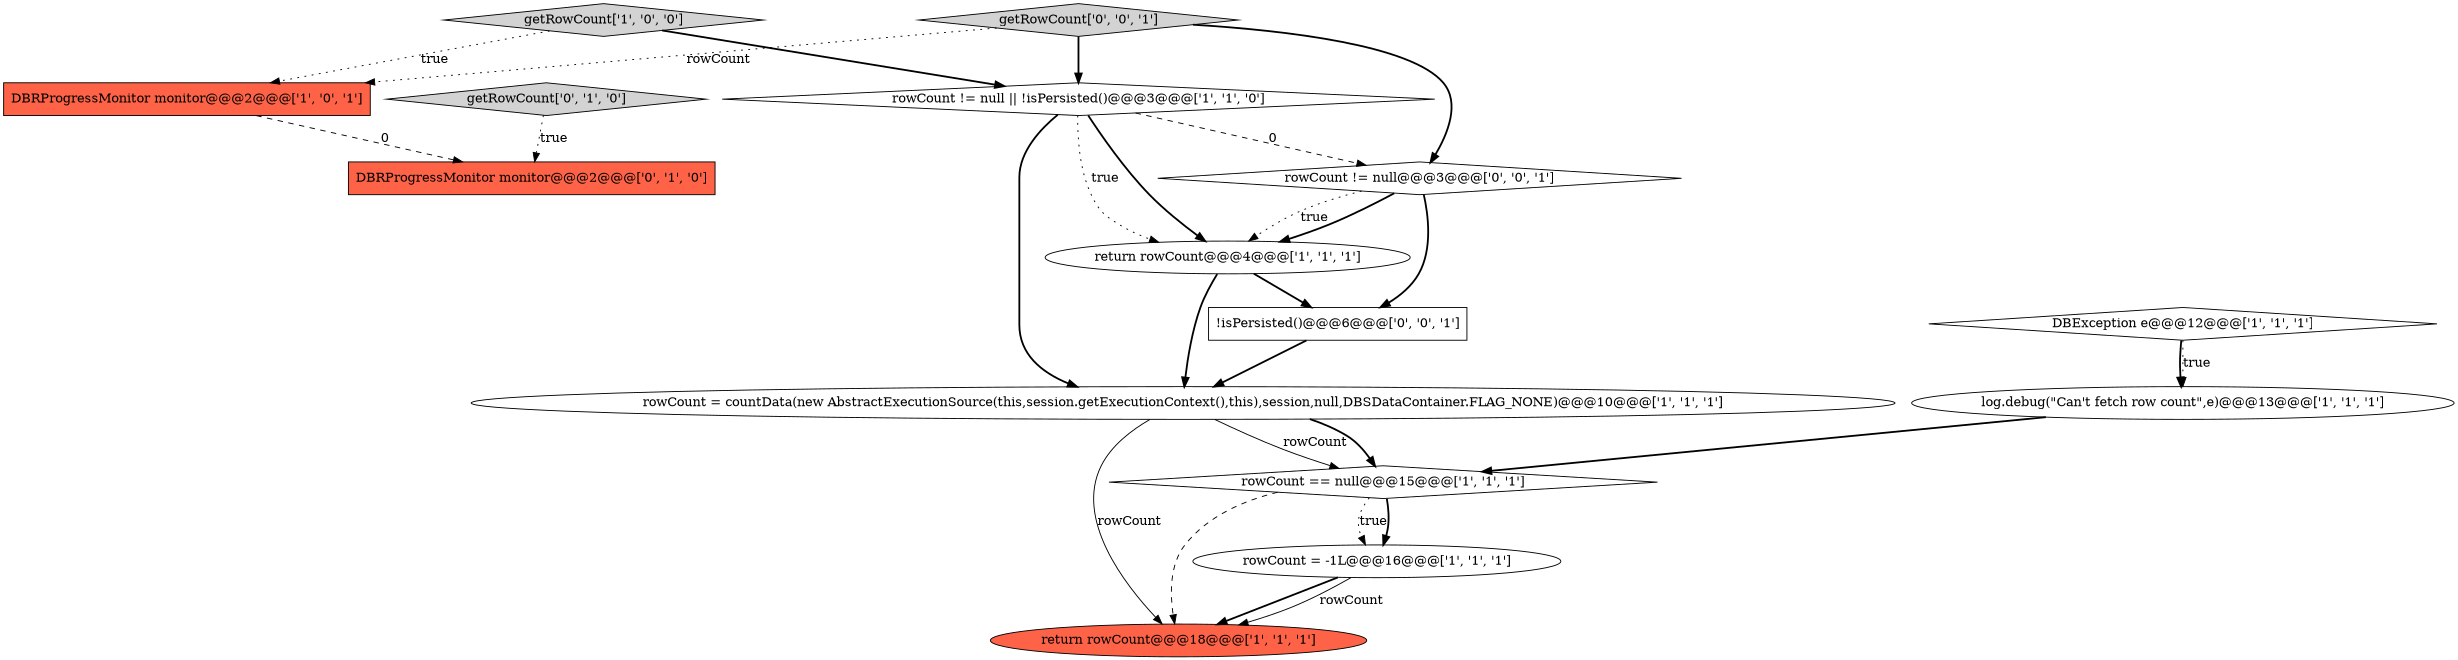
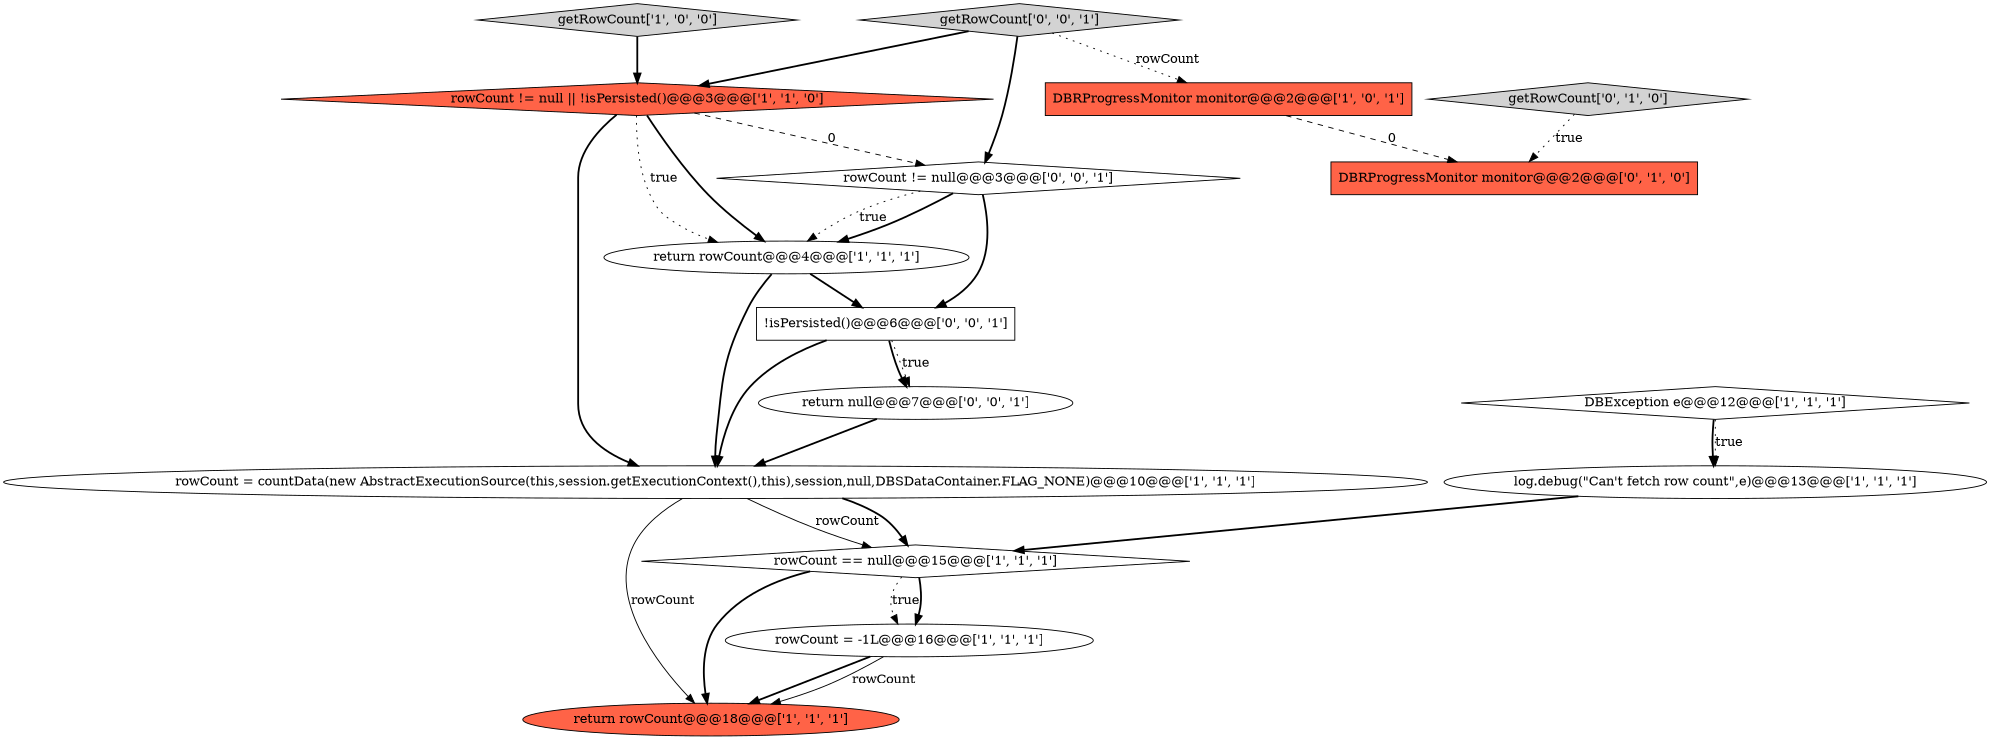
edge "getRowCount['1', '0', '0']" -> "DBRProgressMonitor monitor@@@2@@@['1', '0', '1']": removed, label "true"
node "rowCount != null || !isPersisted()@@@3@@@['1', '1', '0']": fillcolor white -> tomato
node "return null@@@7@@@['0', '0', '1']": added
edge "rowCount == null@@@15@@@['1', '1', '1']" -> "return rowCount@@@18@@@['1', '1', '1']": style dashed -> bold
